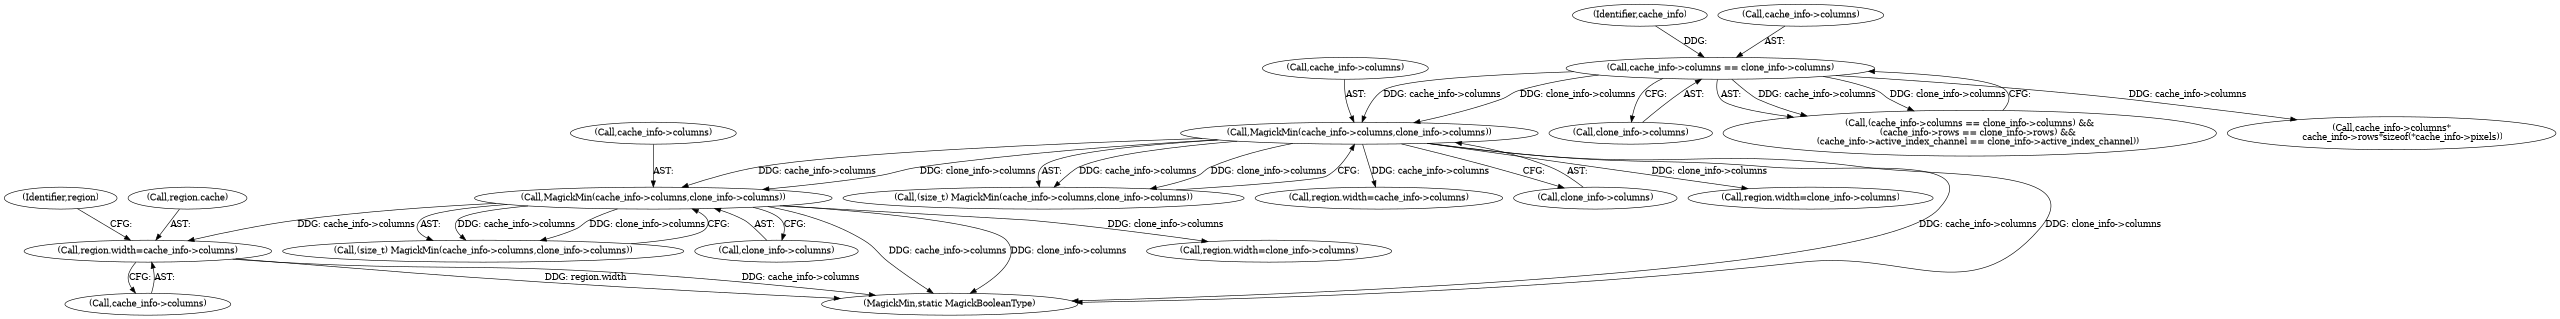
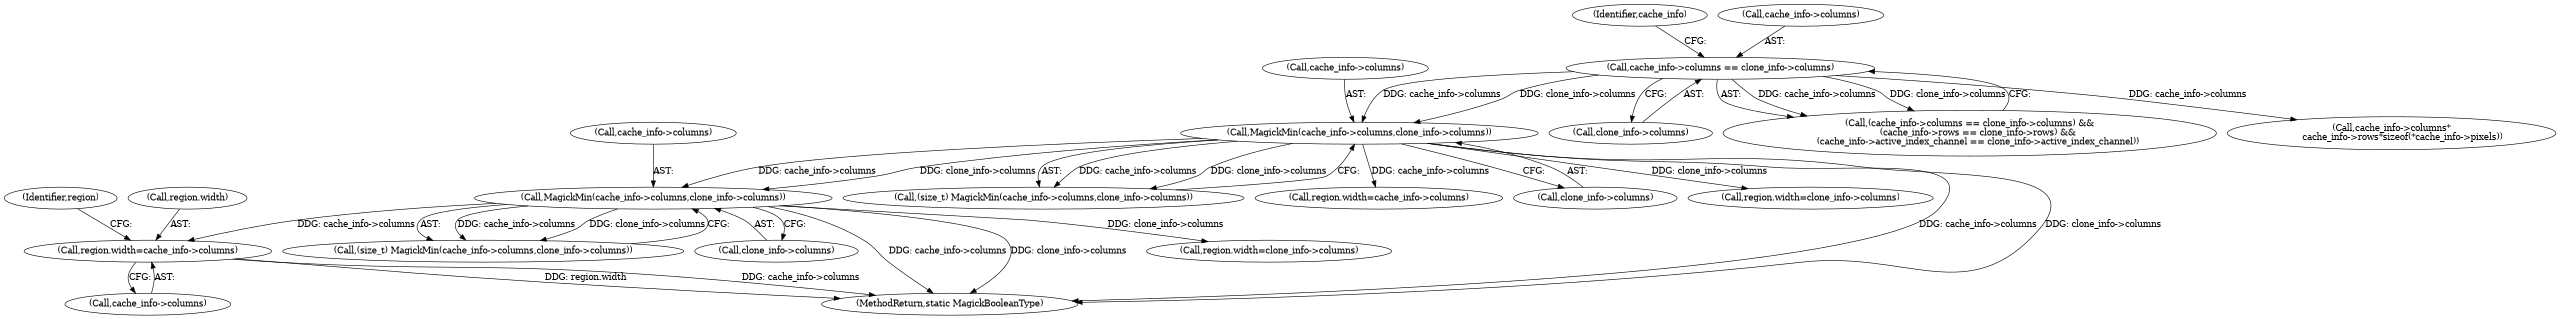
edge "(Identifier,cache_info)" -> "(Call,cache_info->columns == clone_info->columns)": label "DDG: " -> "CFG: "
node "(Call,region.cache)": label "(Call,region.cache)" -> "(Call,region.width)"
node "(MagickMin,static MagickBooleanType)": label "(MagickMin,static MagickBooleanType)" -> "(MethodReturn,static MagickBooleanType)"
